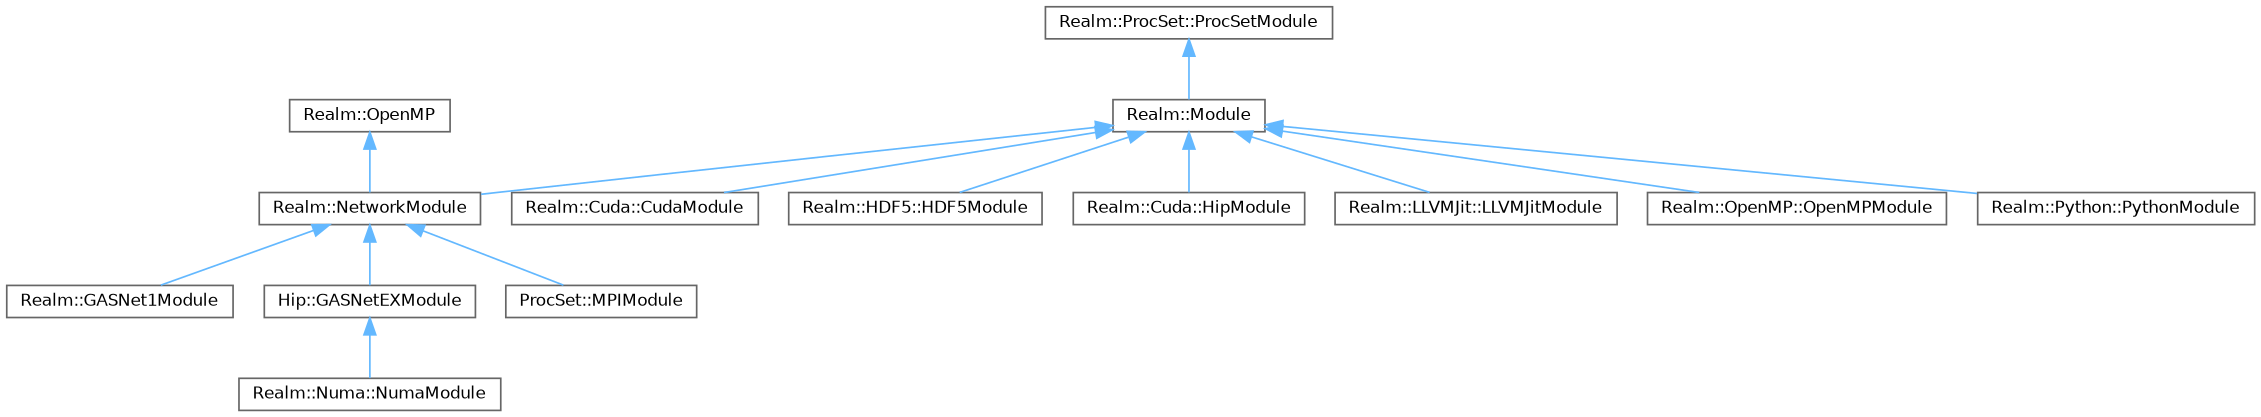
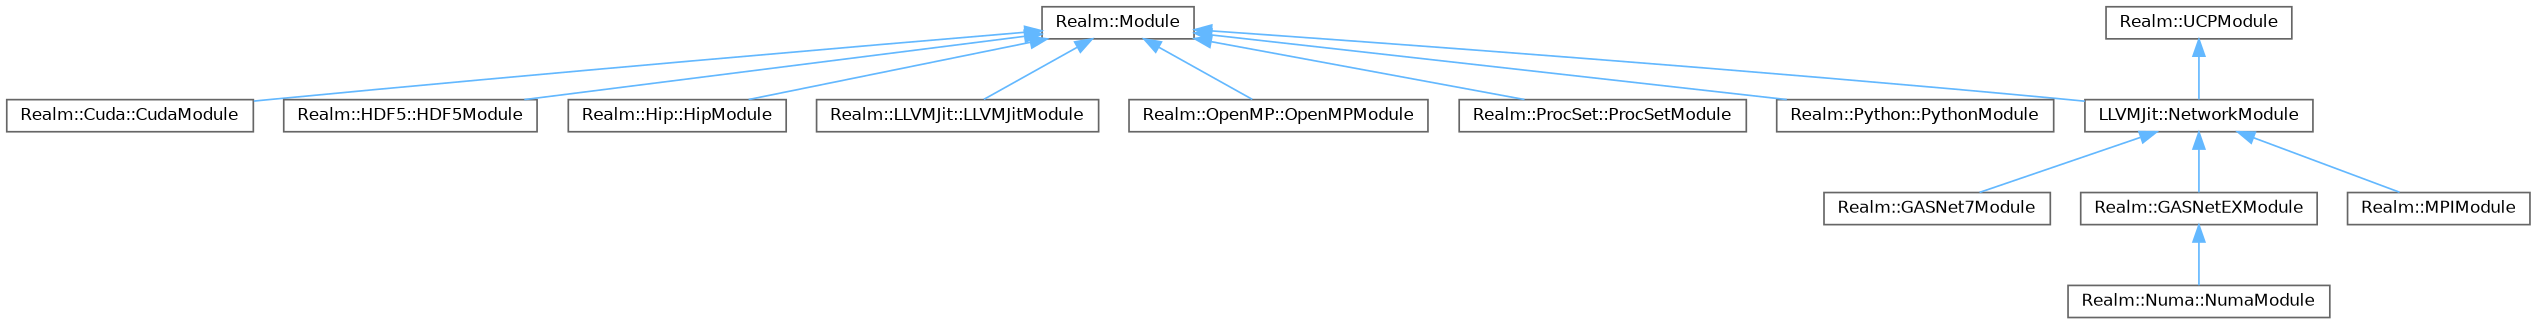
edge "Realm::Module" -> "Realm::ProcSet::ProcSetModule": reversed
node "Realm::OpenMP": label "Realm::OpenMP" -> "Realm::UCPModule"
node "Realm::NetworkModule": label "Realm::NetworkModule" -> "LLVMJit::NetworkModule"
node "Realm::Cuda::HipModule": label "Realm::Cuda::HipModule" -> "Realm::Hip::HipModule"
node "Realm::GASNet1Module": label "Realm::GASNet1Module" -> "Realm::GASNet7Module"
node "Hip::GASNetEXModule": label "Hip::GASNetEXModule" -> "Realm::GASNetEXModule"
node "ProcSet::MPIModule": label "ProcSet::MPIModule" -> "Realm::MPIModule"
